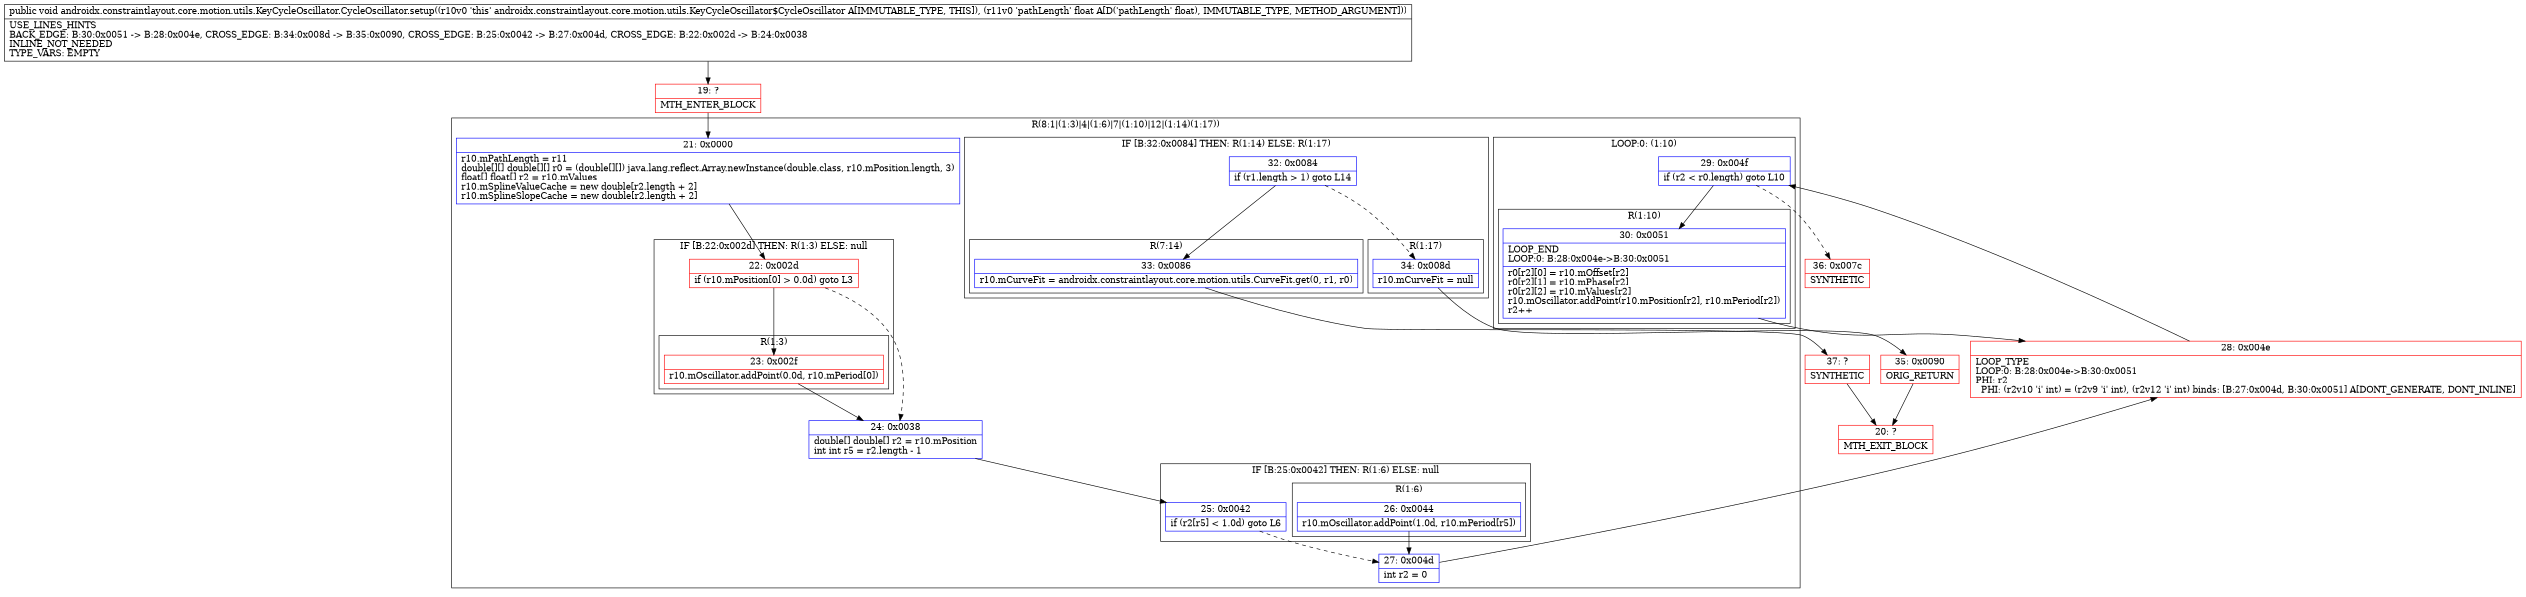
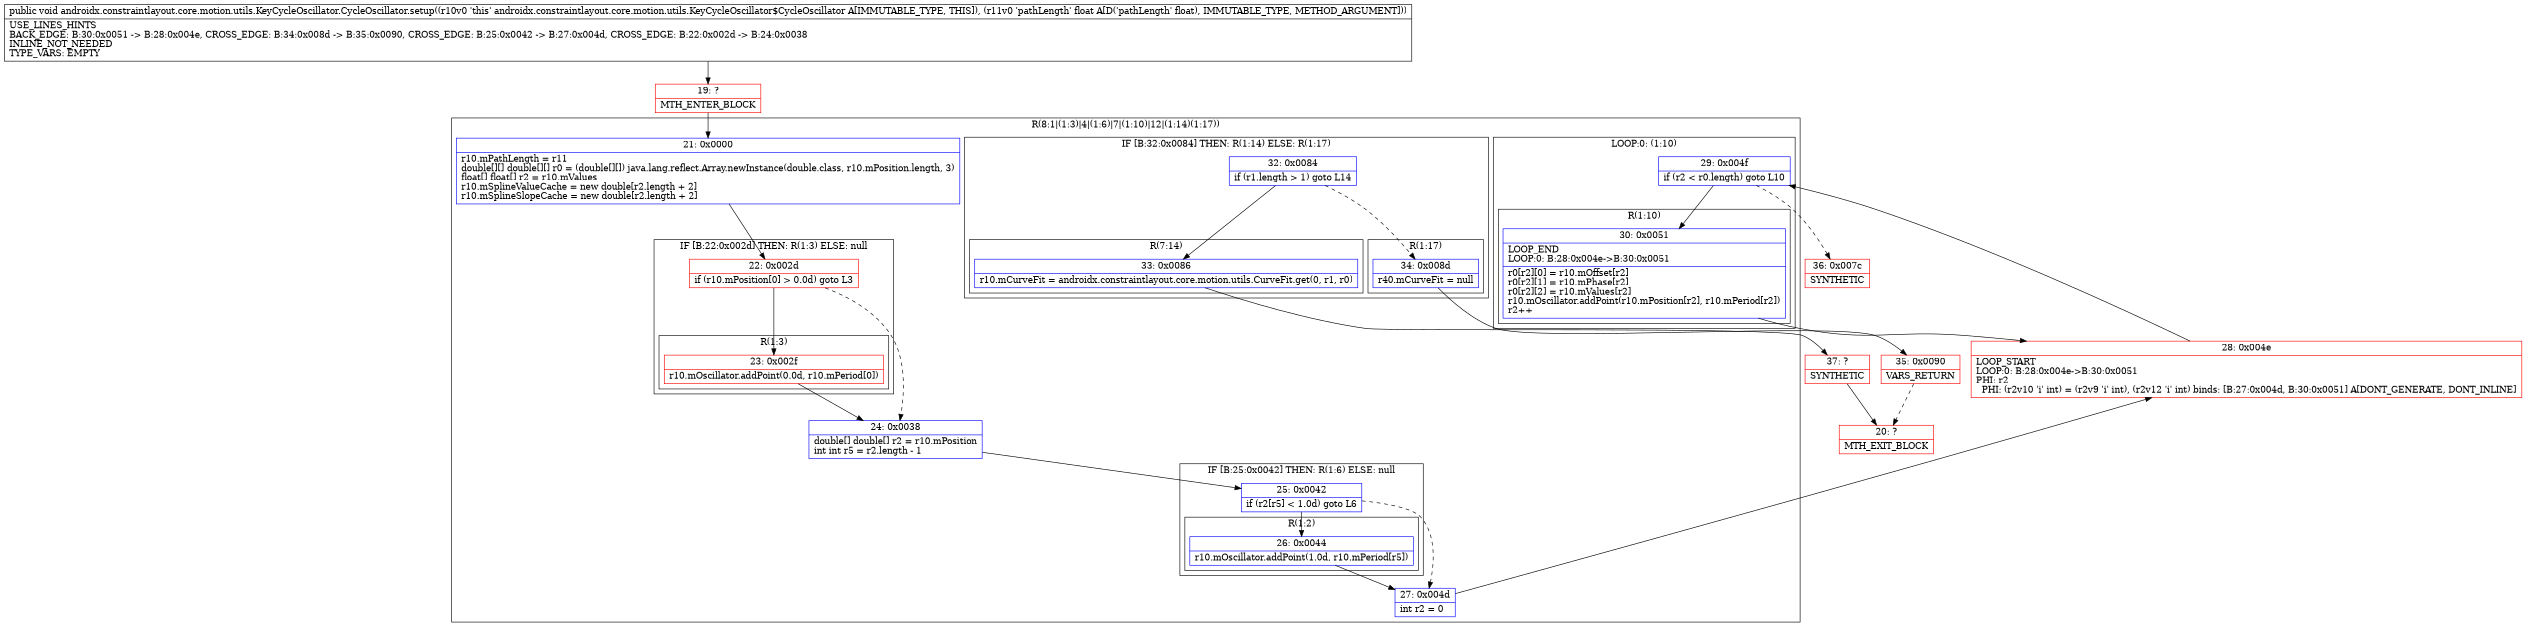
node "34: 0x008d": text "r10.mCurveFit = null" -> "r40.mCurveFit = null"
node "28: 0x004e": text "LOOP_TYPE" -> "LOOP_START"
node "35: 0x0090": text "ORIG_RETURN" -> "VARS_RETURN"
edge "35: 0x0090" -> "20: ?": style solid -> dashed
cluster "R(1:6)": label "R(1:6)" -> "R(1:2)"
edge "25: 0x0042" -> "26: 0x0044": added
